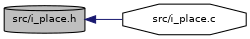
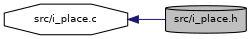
edge "src/i_place.c" -> "src/i_place.h": reversed
